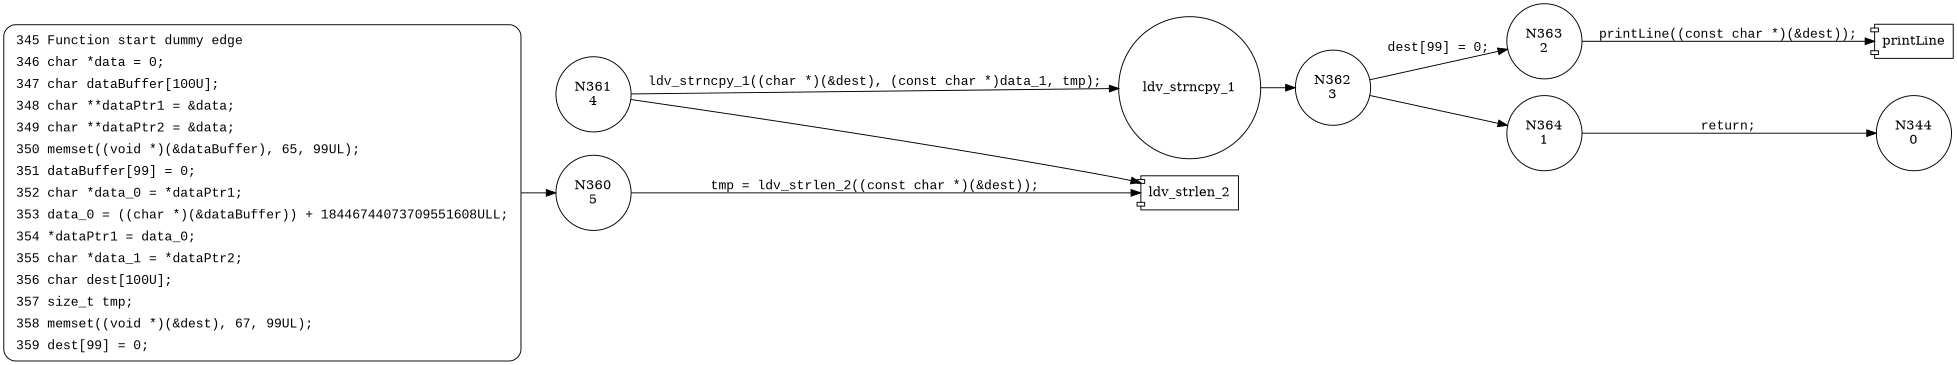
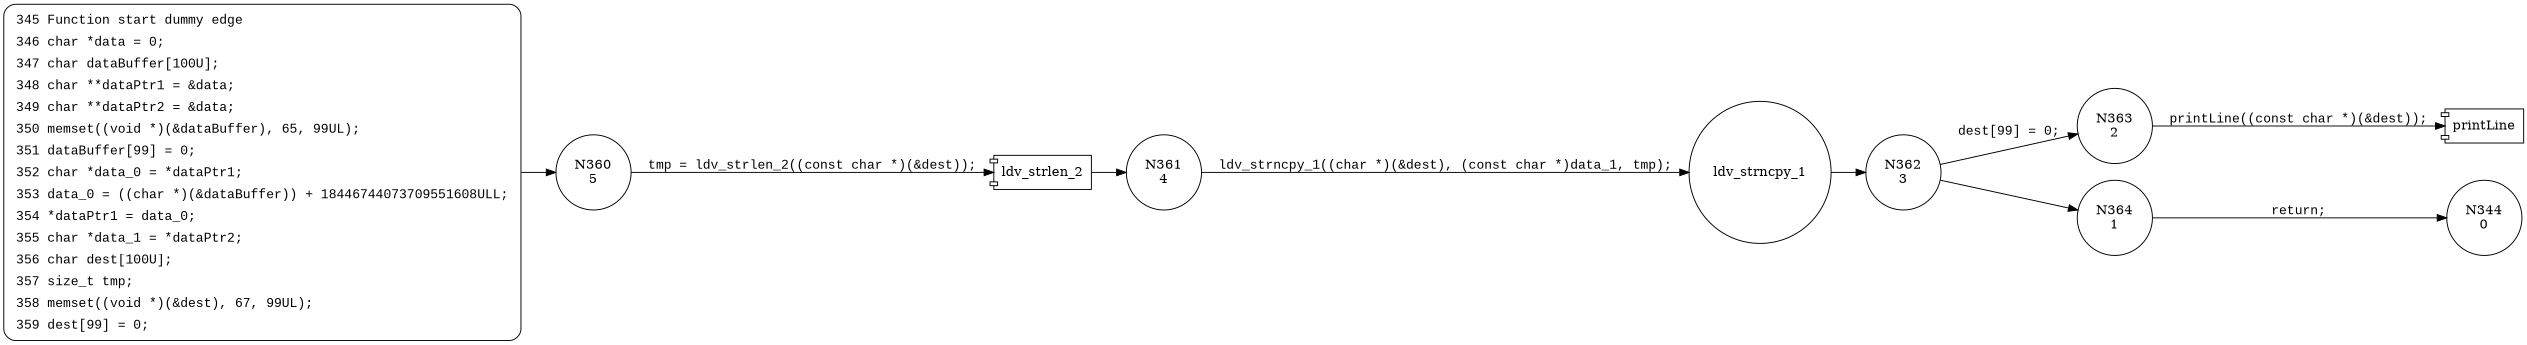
edge "N361 4" -> "ldv_strlen_2": reversed
